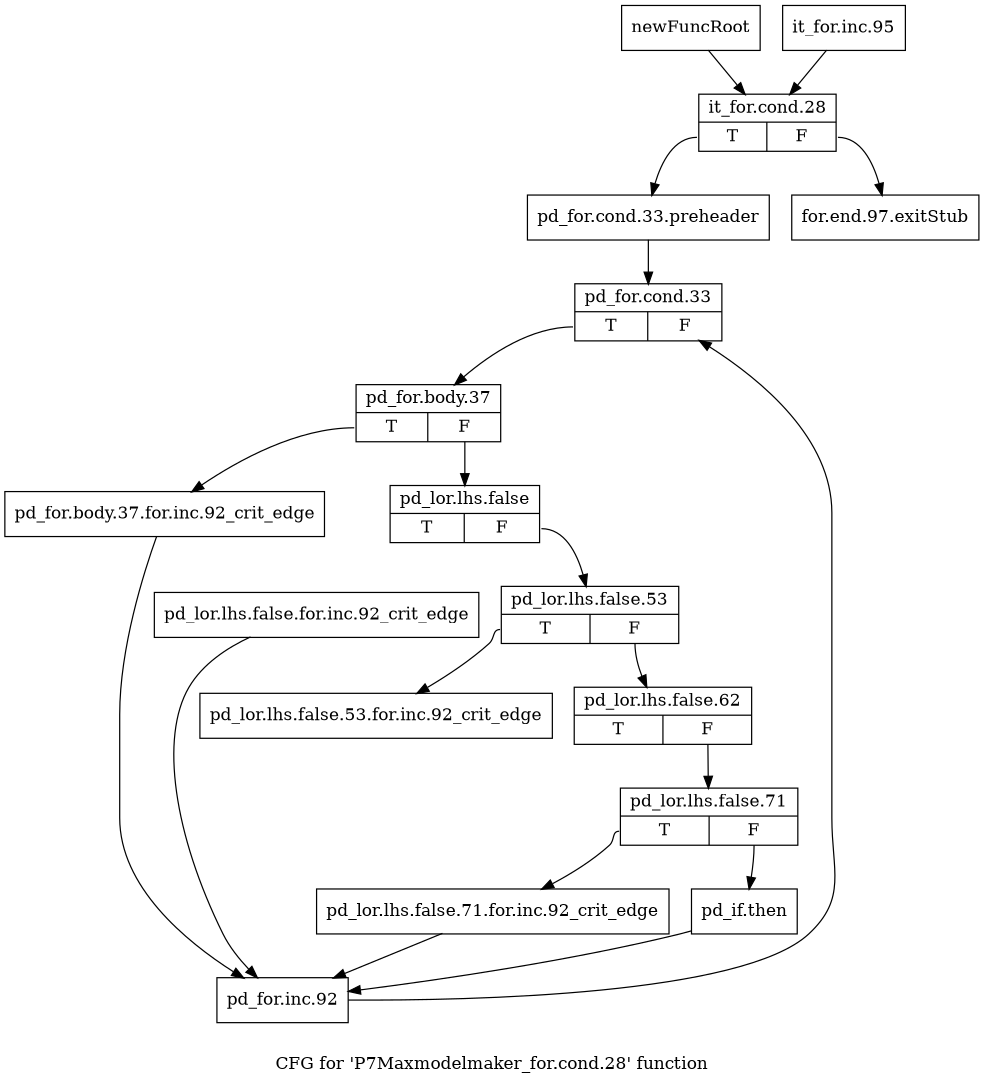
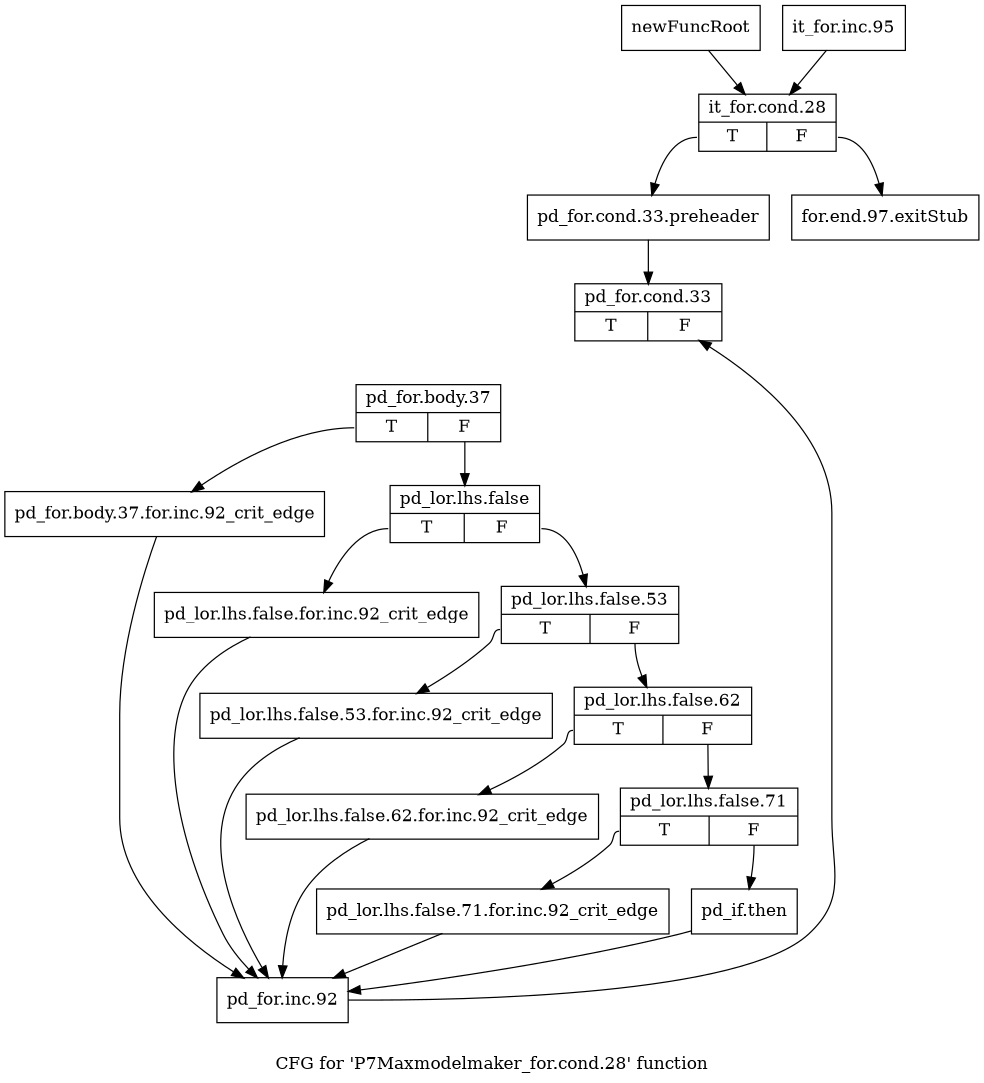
edge "pd_for.cond.33" -> "pd_for.body.37": removed
edge "pd_lor.lhs.false" -> "pd_lor.lhs.false.for.inc.92_crit_edge": added
node "pd_lor.lhs.false.62.for.inc.92_crit_edge": added
edge "pd_lor.lhs.false.53.for.inc.92_crit_edge" -> "pd_for.inc.92": added
